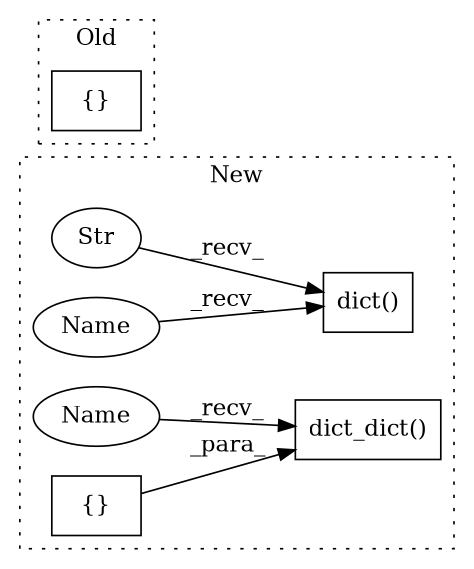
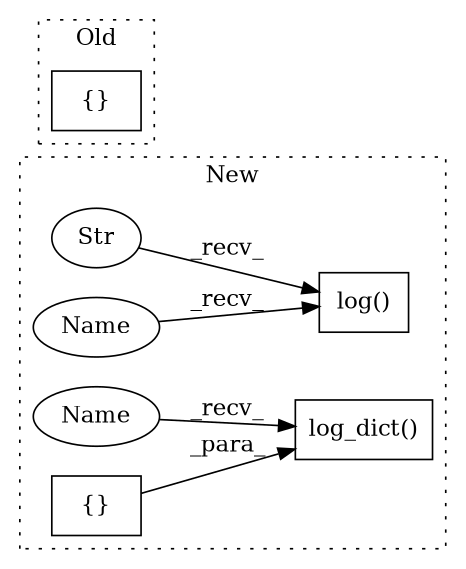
node "dict()": label "dict()" -> "log()"
node "dict_dict()": label "dict_dict()" -> "log_dict()"
